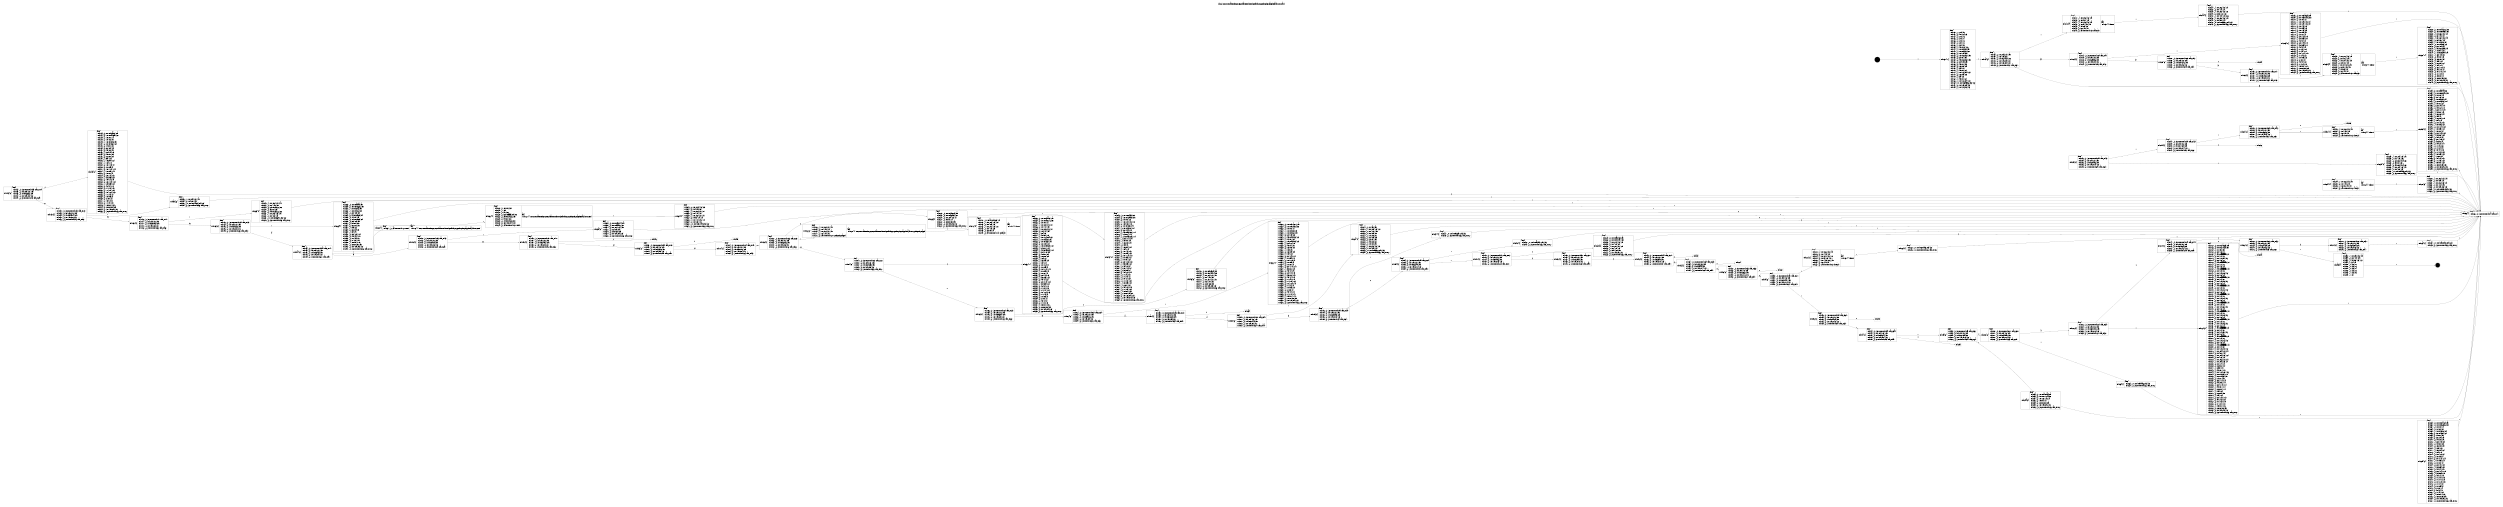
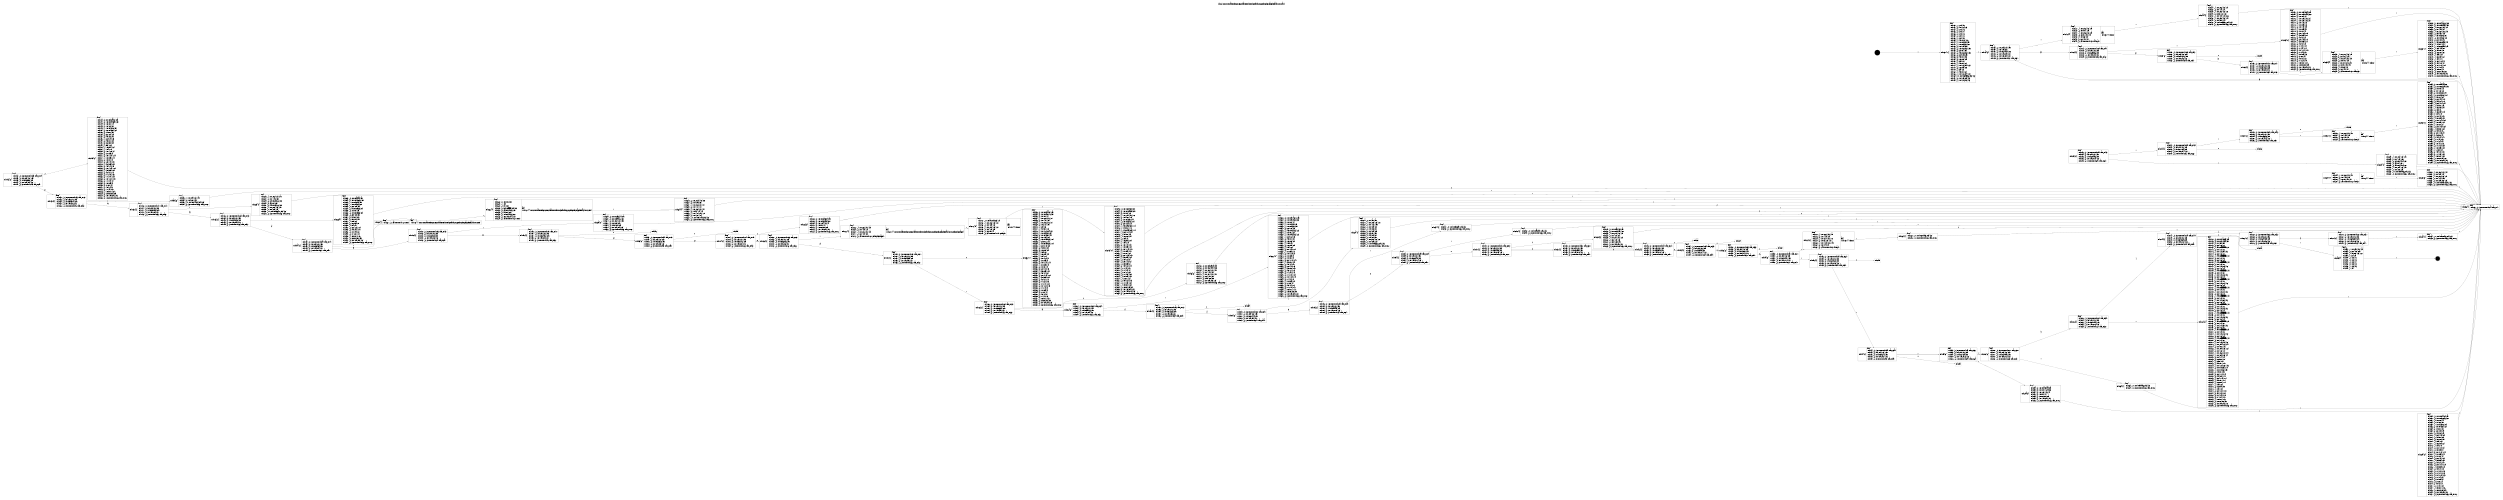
edge "0x401e30 [28]" -> "0x402603 [30]": now "0x401e14 [28]" -> "0x402603 [30]"
